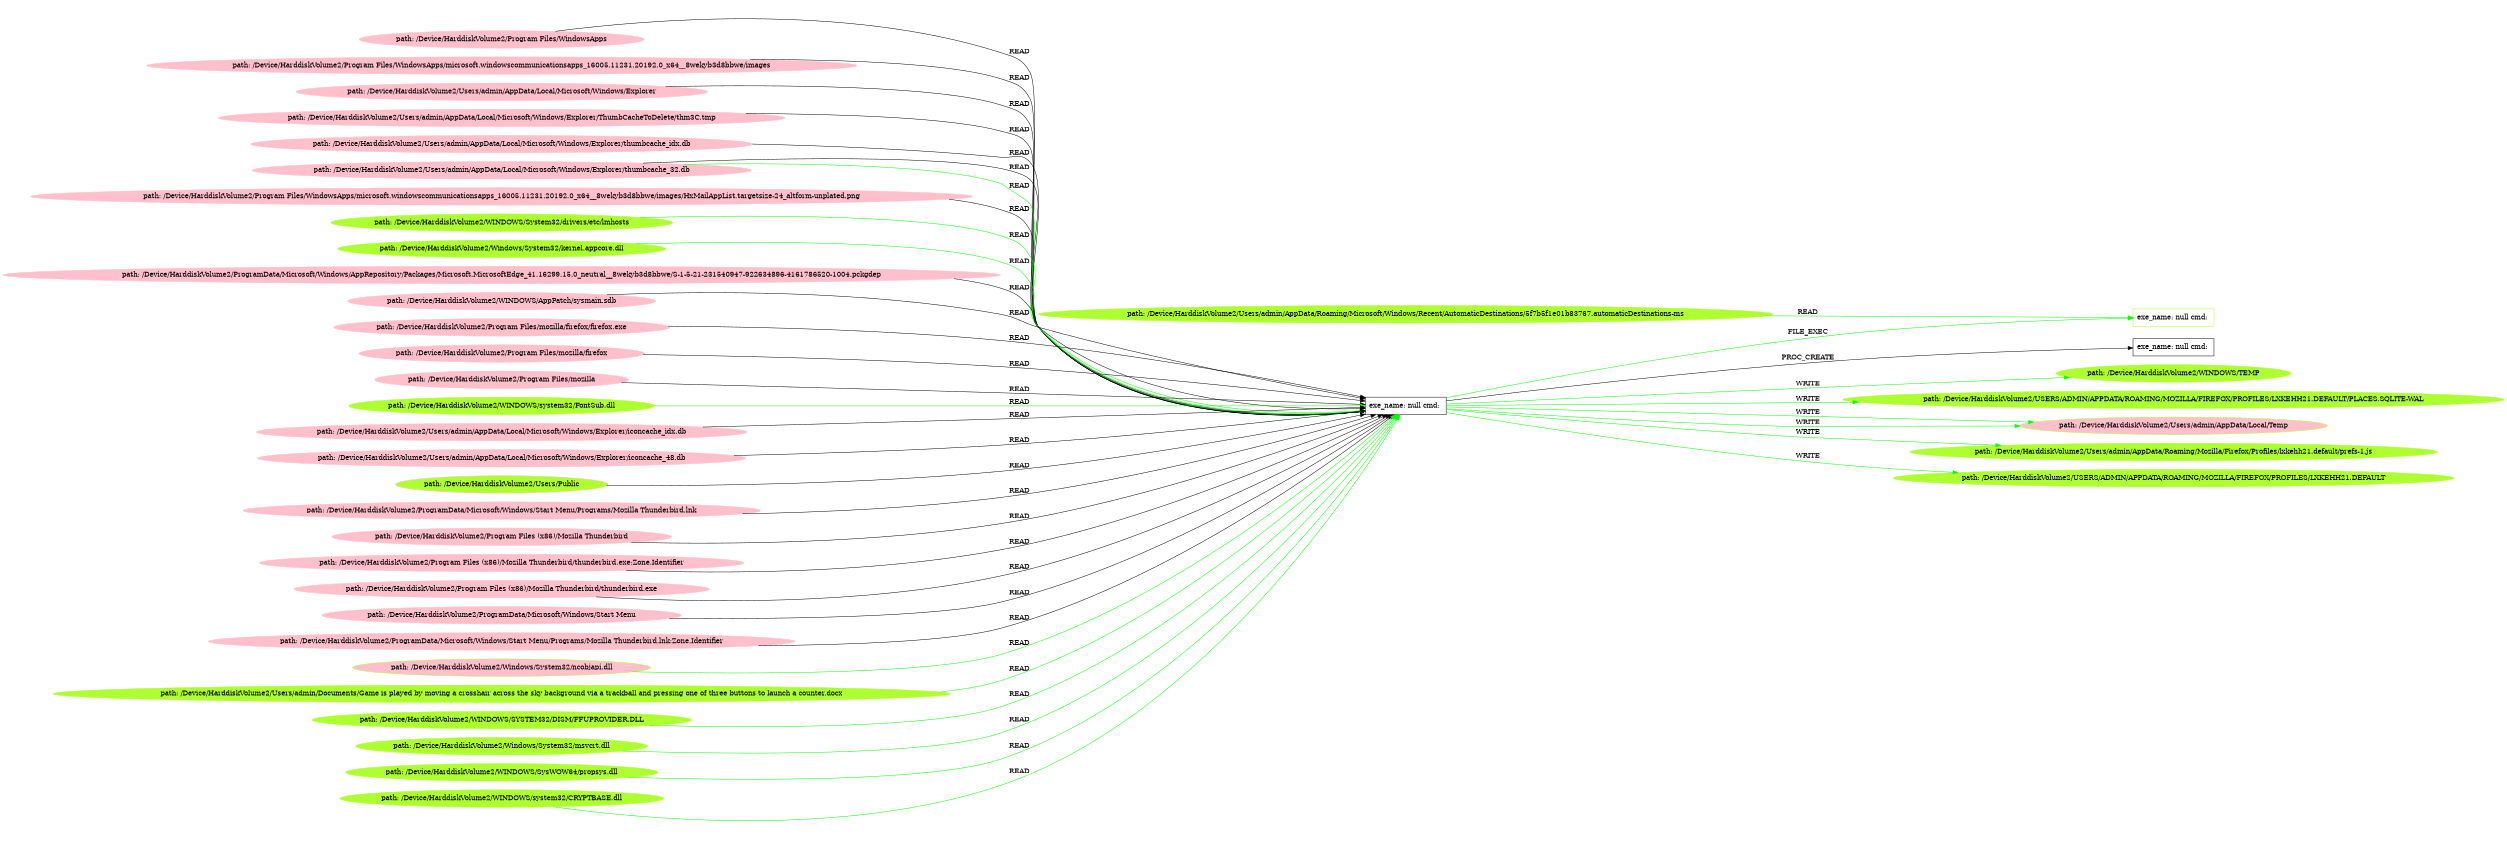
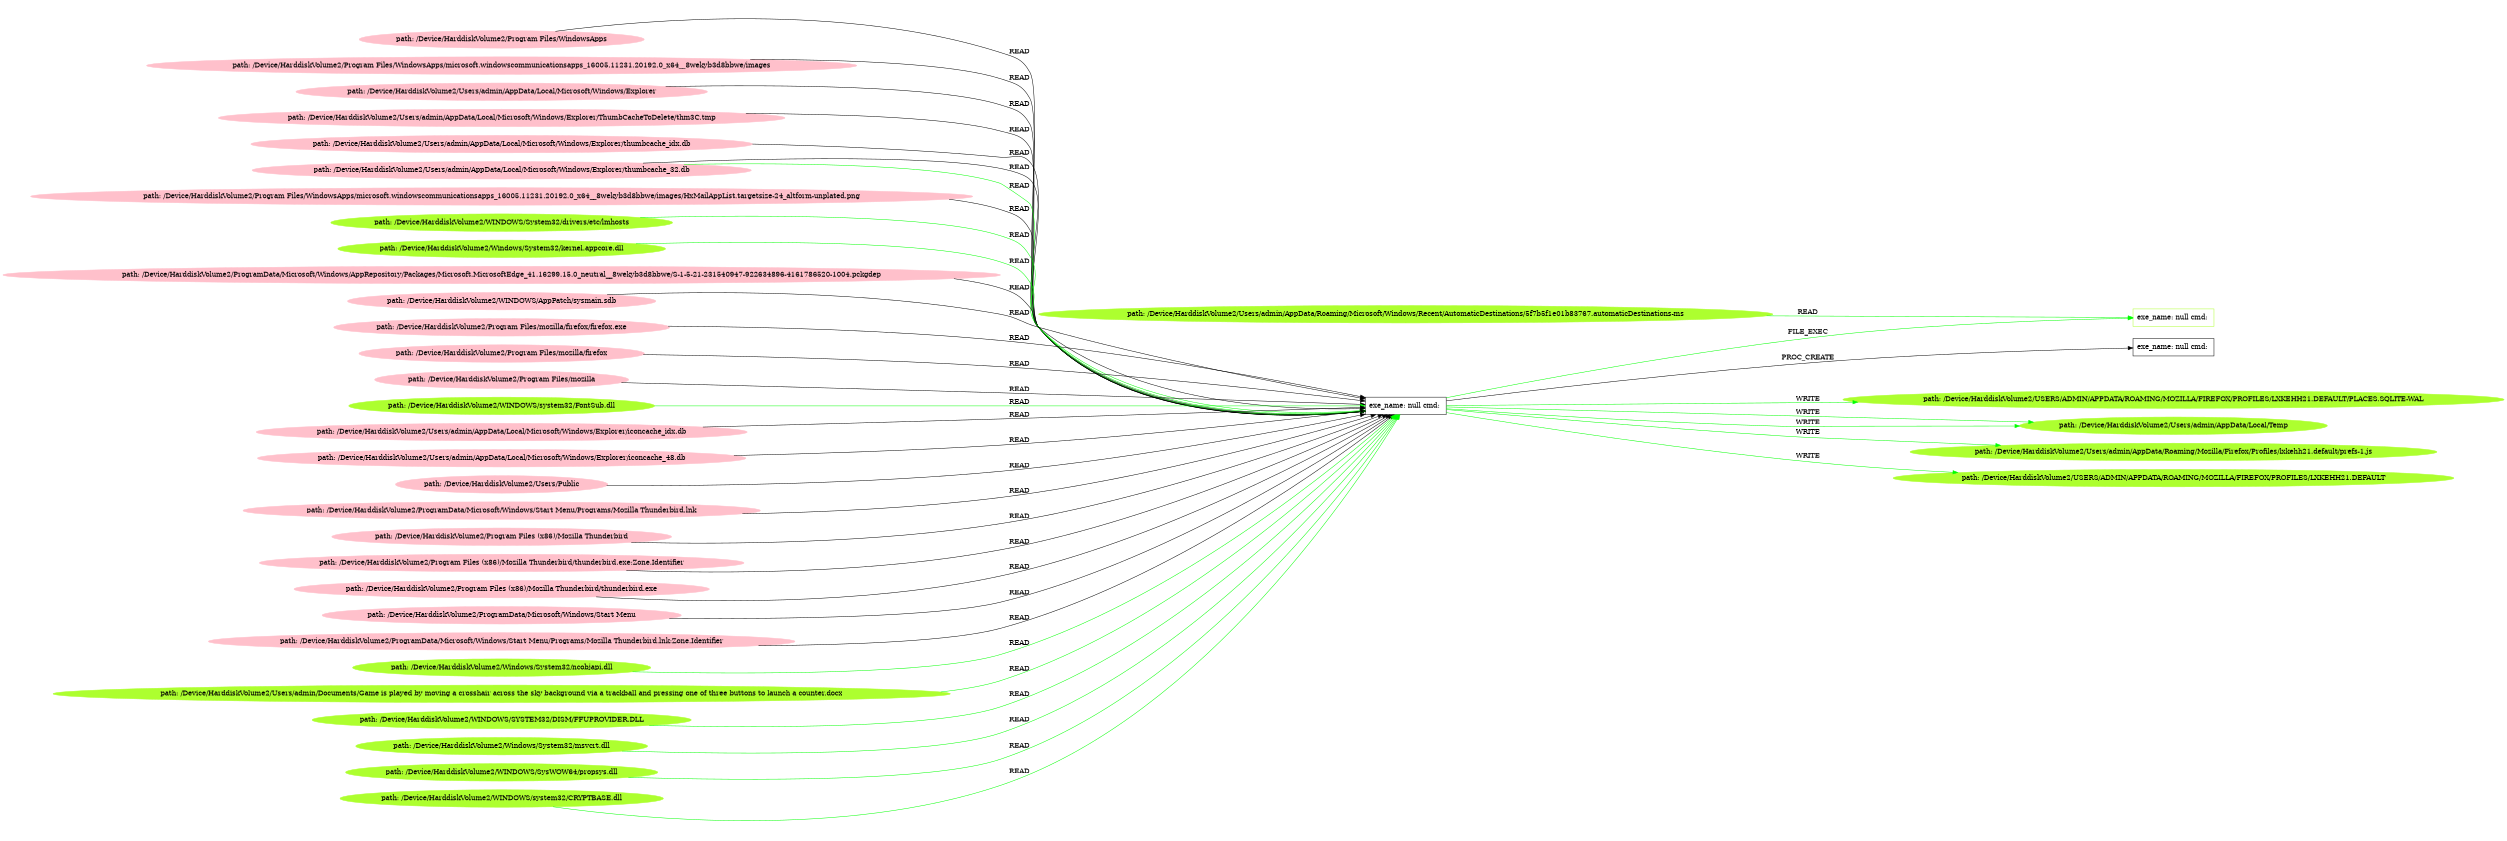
node "path: /Device/HarddiskVolume2/WINDOWS/TEMP": removed
node "path: /Device/HarddiskVolume2/Users/admin/AppData/Local/Temp": fillcolor pink -> greenyellow
node "path: /Device/HarddiskVolume2/Users/Public": fillcolor greenyellow -> pink
node "path: /Device/HarddiskVolume2/Windows/System32/ncobjapi.dll": fillcolor pink -> greenyellow
